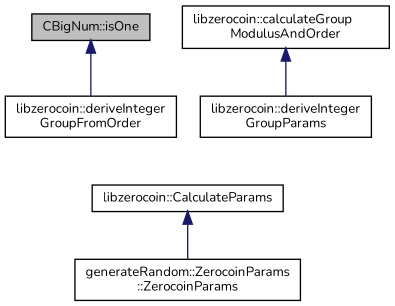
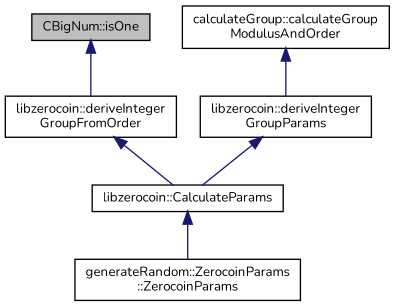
node "libzerocoin::calculateGroup ModulusAndOrder": label "libzerocoin::calculateGroup ModulusAndOrder" -> "calculateGroup::calculateGroup ModulusAndOrder"
edge "libzerocoin::CalculateParams" -> "libzerocoin::deriveInteger GroupFromOrder": added
edge "libzerocoin::CalculateParams" -> "libzerocoin::deriveInteger GroupParams": added
